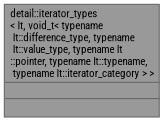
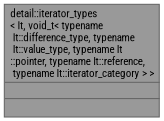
node "detail::iterator_types": text "::pointer, typename It::typename," -> "::pointer, typename It::reference,"
